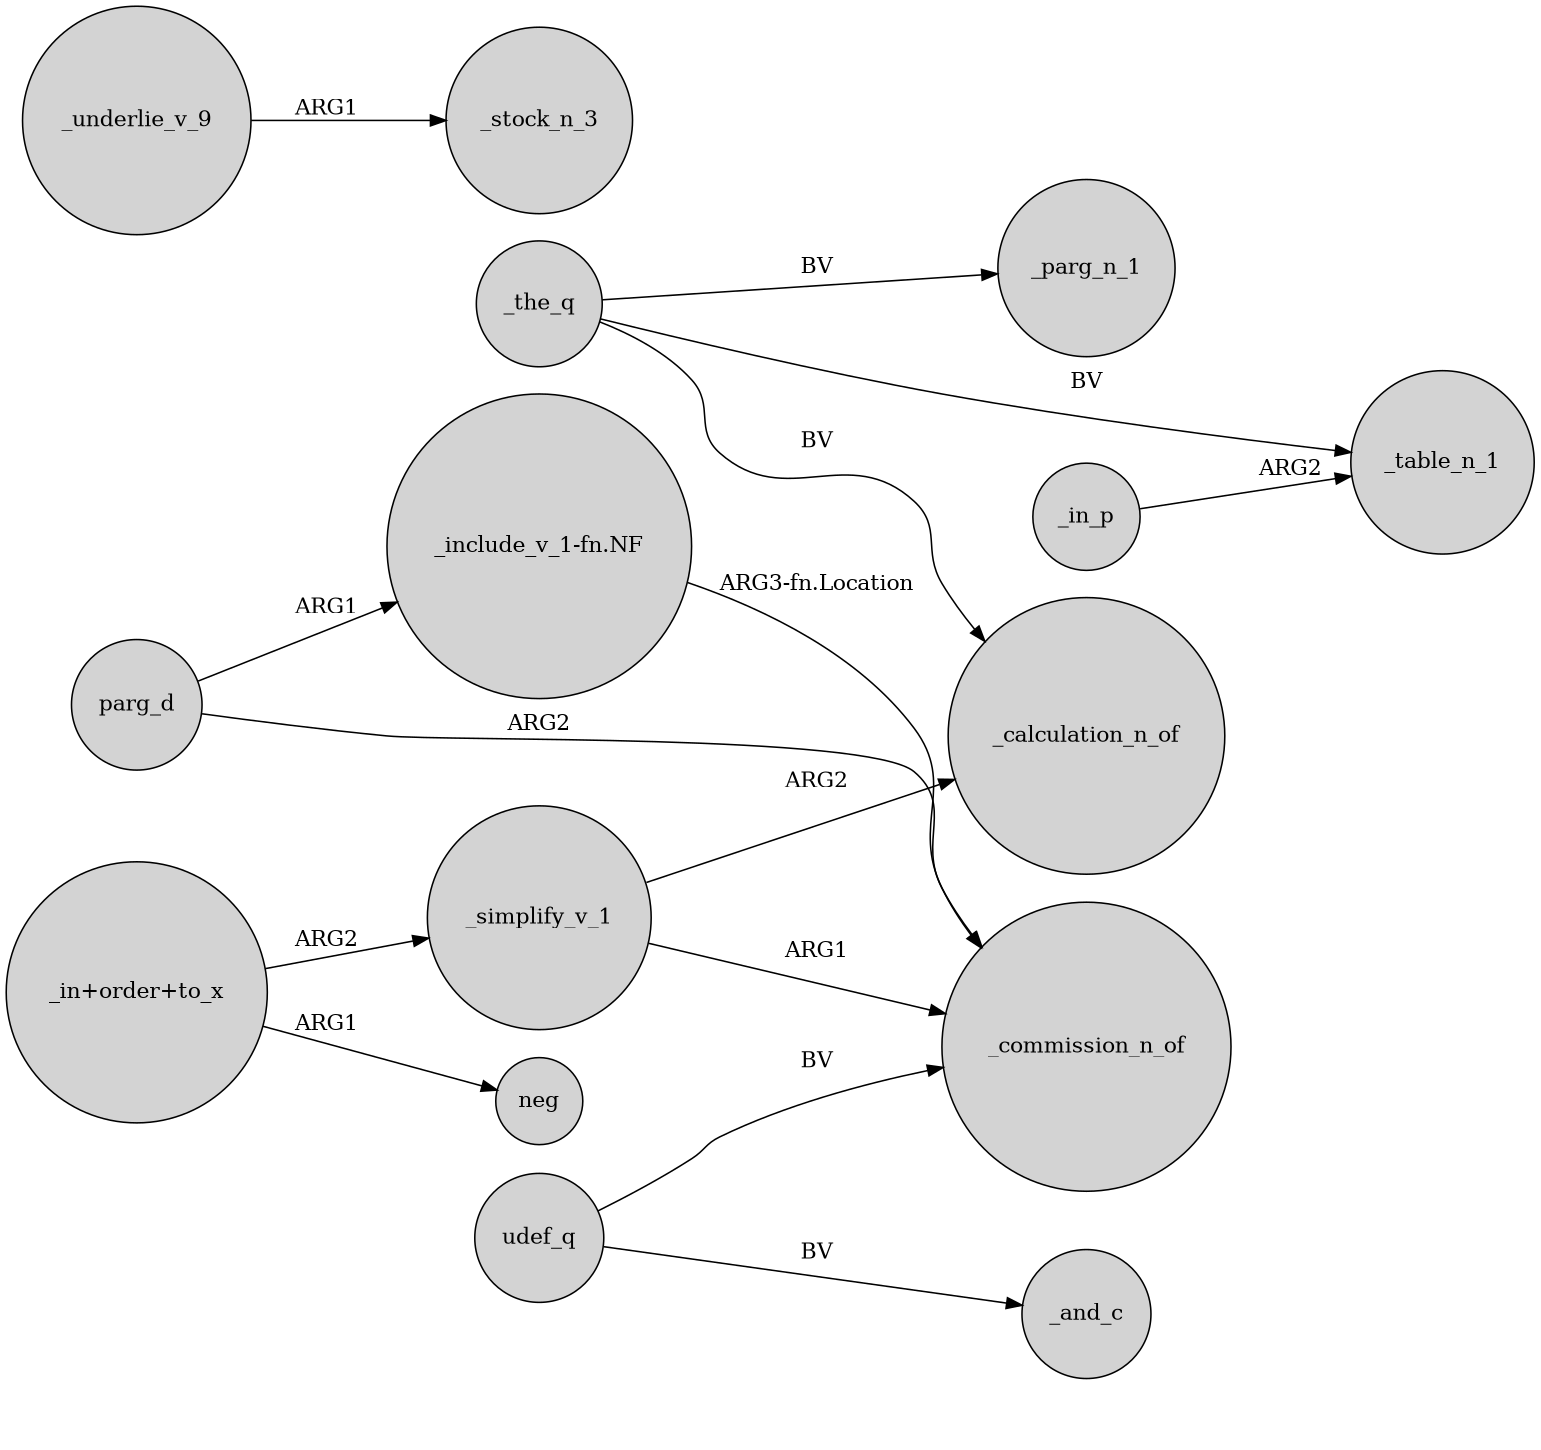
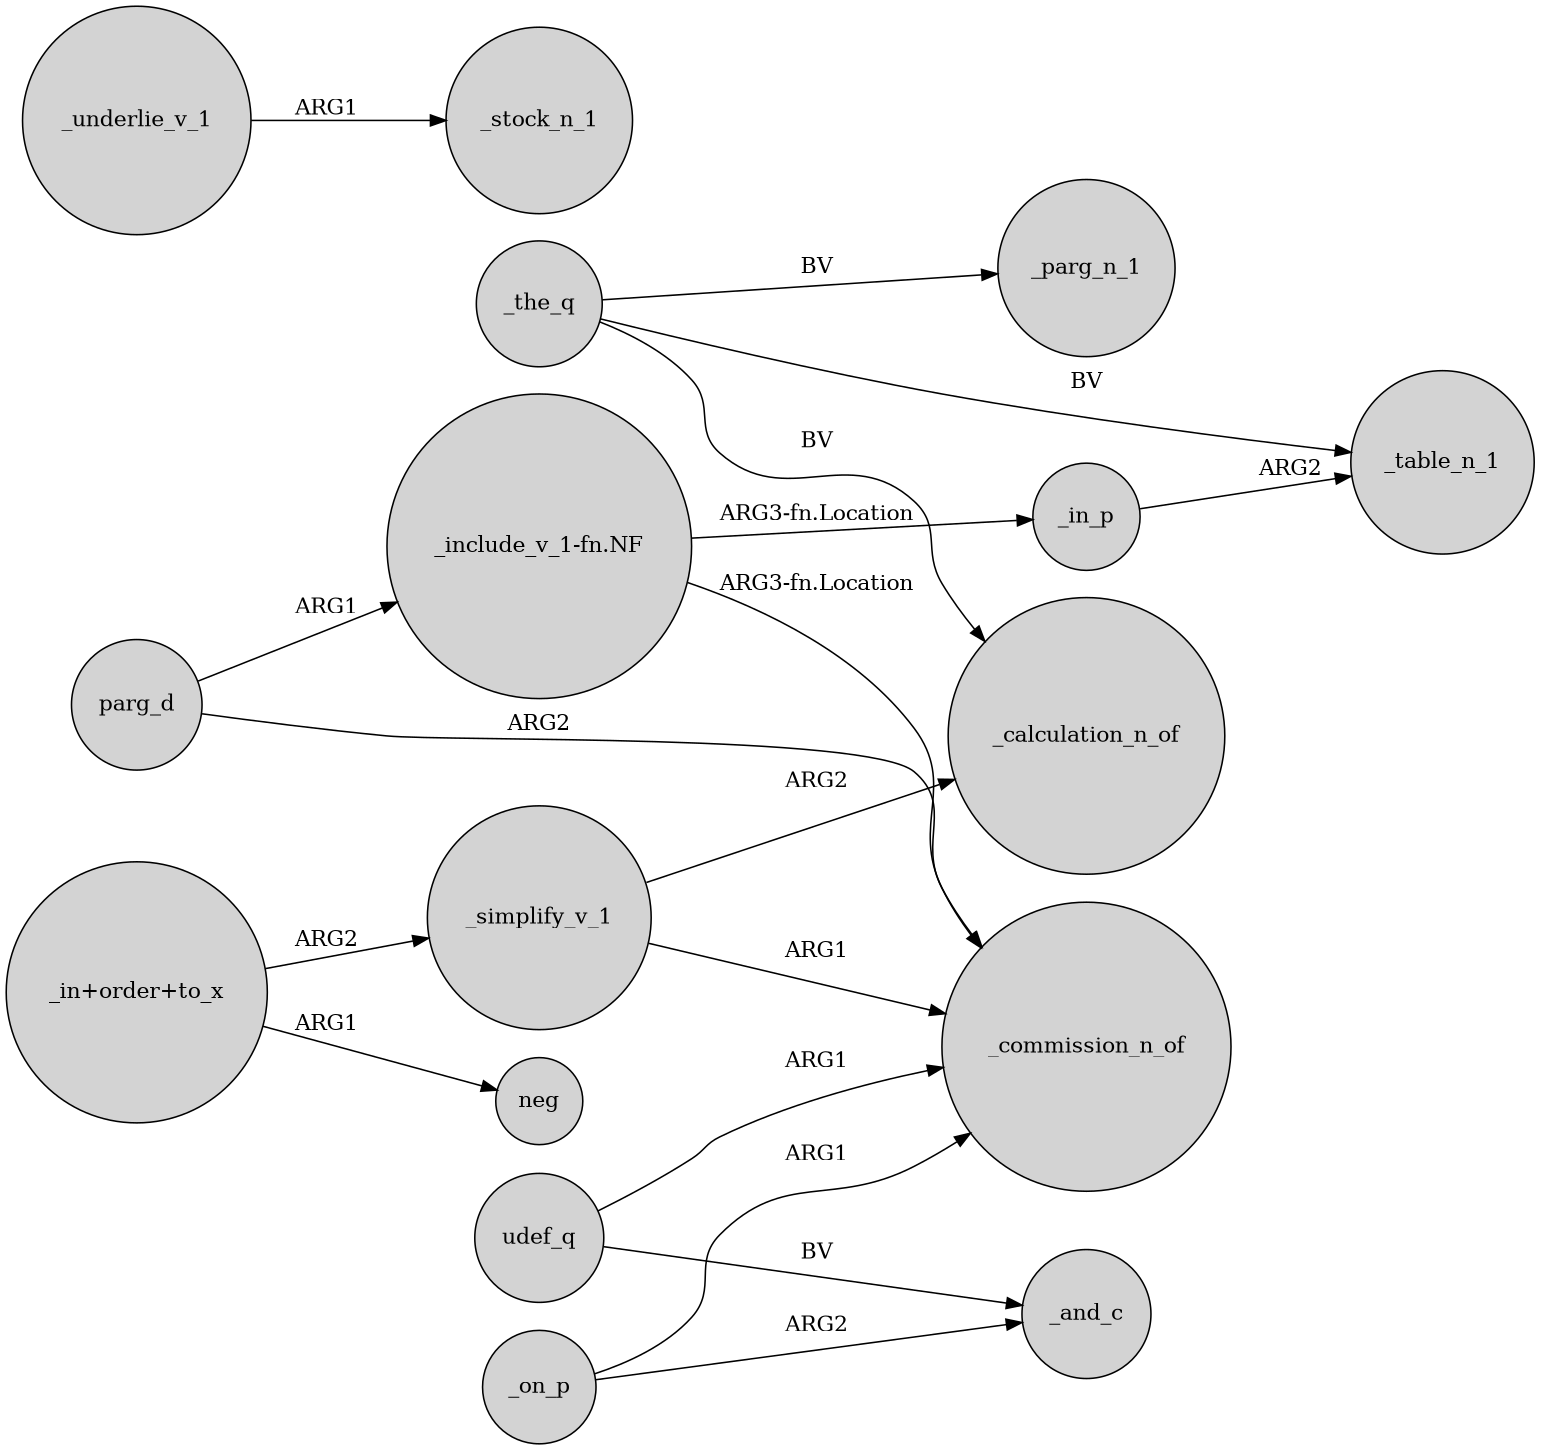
node "_underlie_v_9": label "_underlie_v_9" -> "_underlie_v_1"
node "_stock_n_3": label "_stock_n_3" -> "_stock_n_1"
edge "_include_v_1-fn.NF" -> "_in_p": added, label "ARG3-fn.Location"
edge "udef_q" -> "_commission_n_of": label "BV" -> "ARG1"
node "_on_p": added
